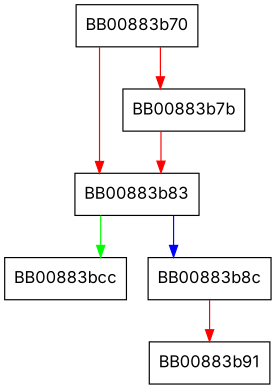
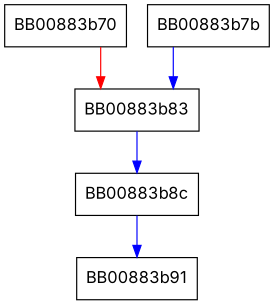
edge "BB00883b70" -> "BB00883b7b": removed
edge "BB00883b7b" -> "BB00883b83": color red -> blue
node "BB00883bcc": removed
edge "BB00883b8c" -> "BB00883b91": color red -> blue
